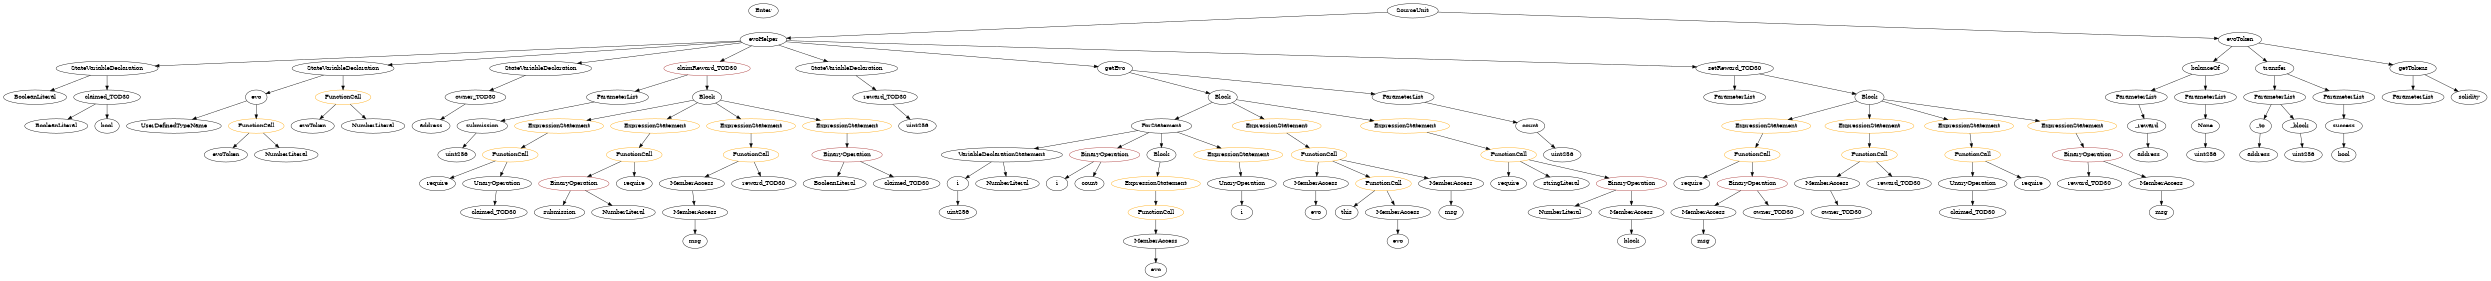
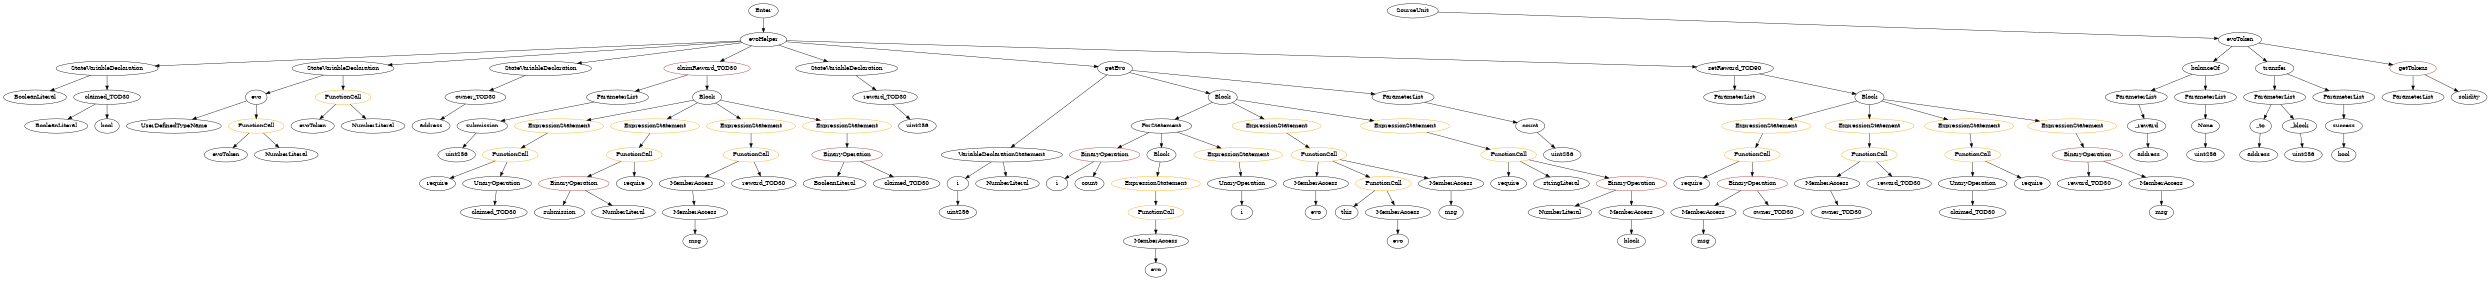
edge "SourceUnit" -> "evoHelper": now "Enter" -> "evoHelper"
node "setReward_TOD30": label "setReward_TOD30" -> "setReward_TOD90"
node "getTokens": color black -> brown
edge "ForStatement" -> "VariableDeclarationStatement": now "getEvo" -> "VariableDeclarationStatement"
